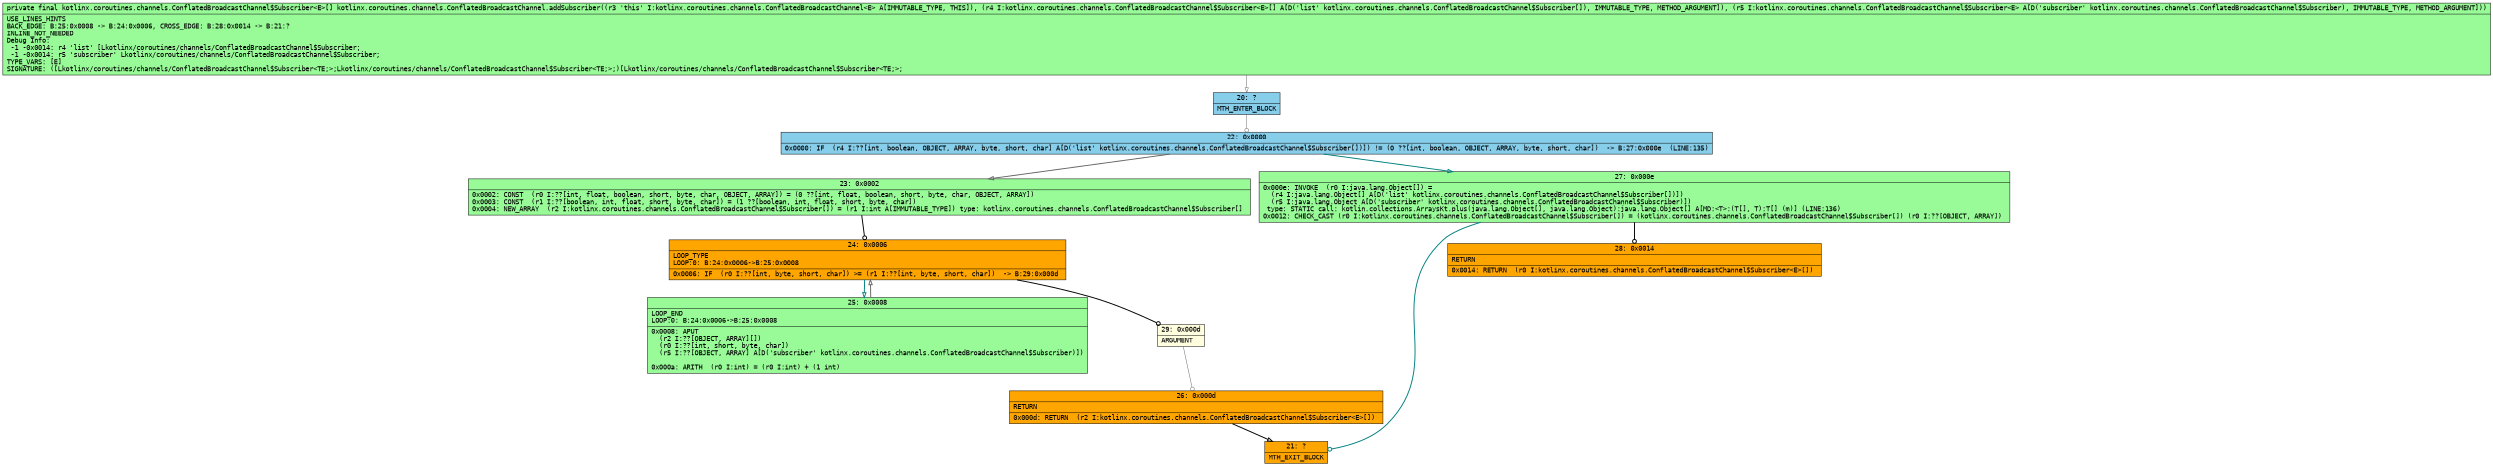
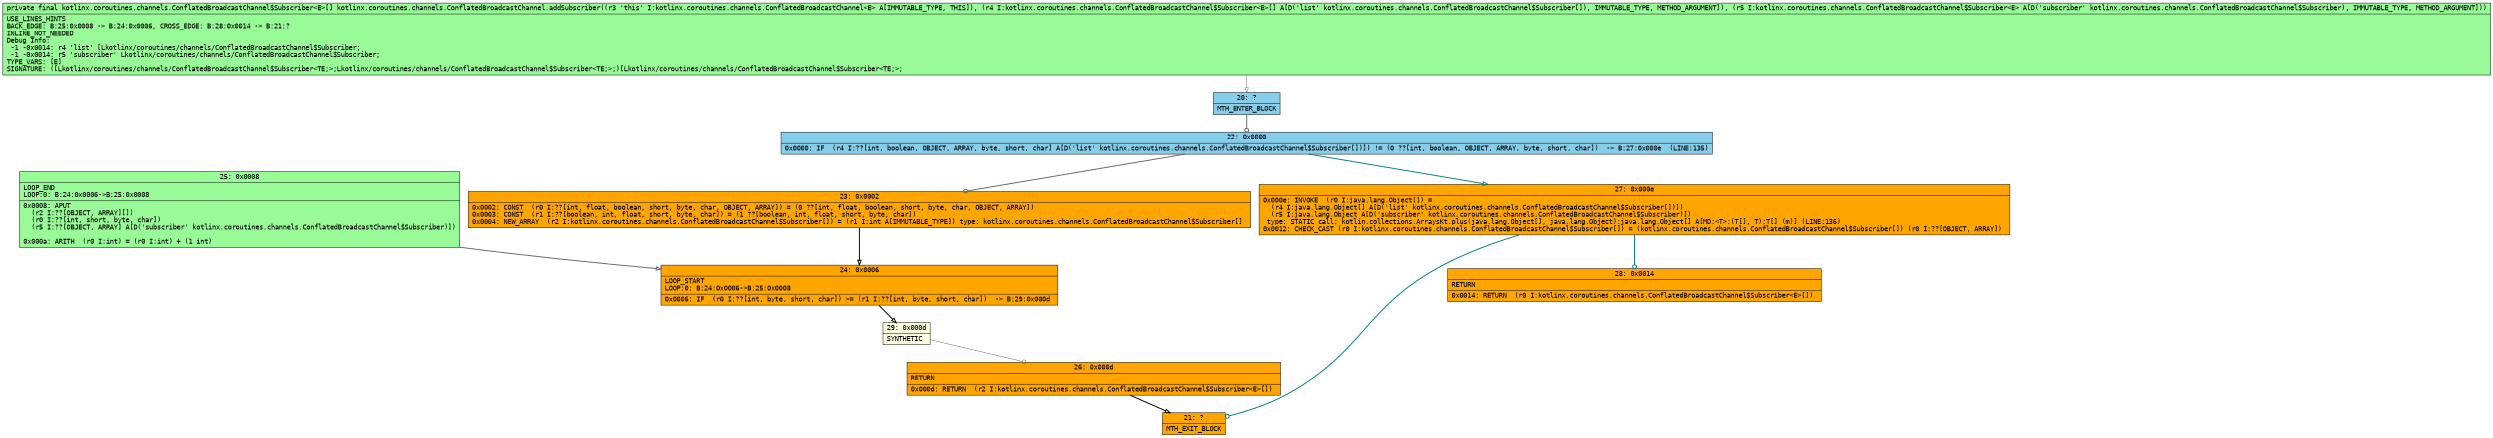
edge "20: ?" -> "22: 0x0000": style solid -> bold
edge "22: 0x0000" -> "23: 0x0002": arrowhead onormal -> odot
node "23: 0x0002": fillcolor palegreen -> orange
node "27: 0x000e": fillcolor palegreen -> orange
edge "23: 0x0002" -> "24: 0x0006": arrowhead odot -> onormal
edge "27: 0x000e" -> "28: 0x0014": color black -> teal
node "24: 0x0006": text "LOOP_TYPE" -> "LOOP_START"
edge "24: 0x0006" -> "25: 0x0008": removed
edge "24: 0x0006" -> "29: 0x000d": arrowhead odot -> onormal
node "29: 0x000d": text "ARGUMENT" -> "SYNTHETIC"
